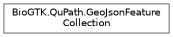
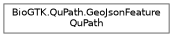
node "BioGTK.QuPath.GeoJsonFeature Collection": label "BioGTK.QuPath.GeoJsonFeature Collection" -> "BioGTK.QuPath.GeoJsonFeature QuPath"
